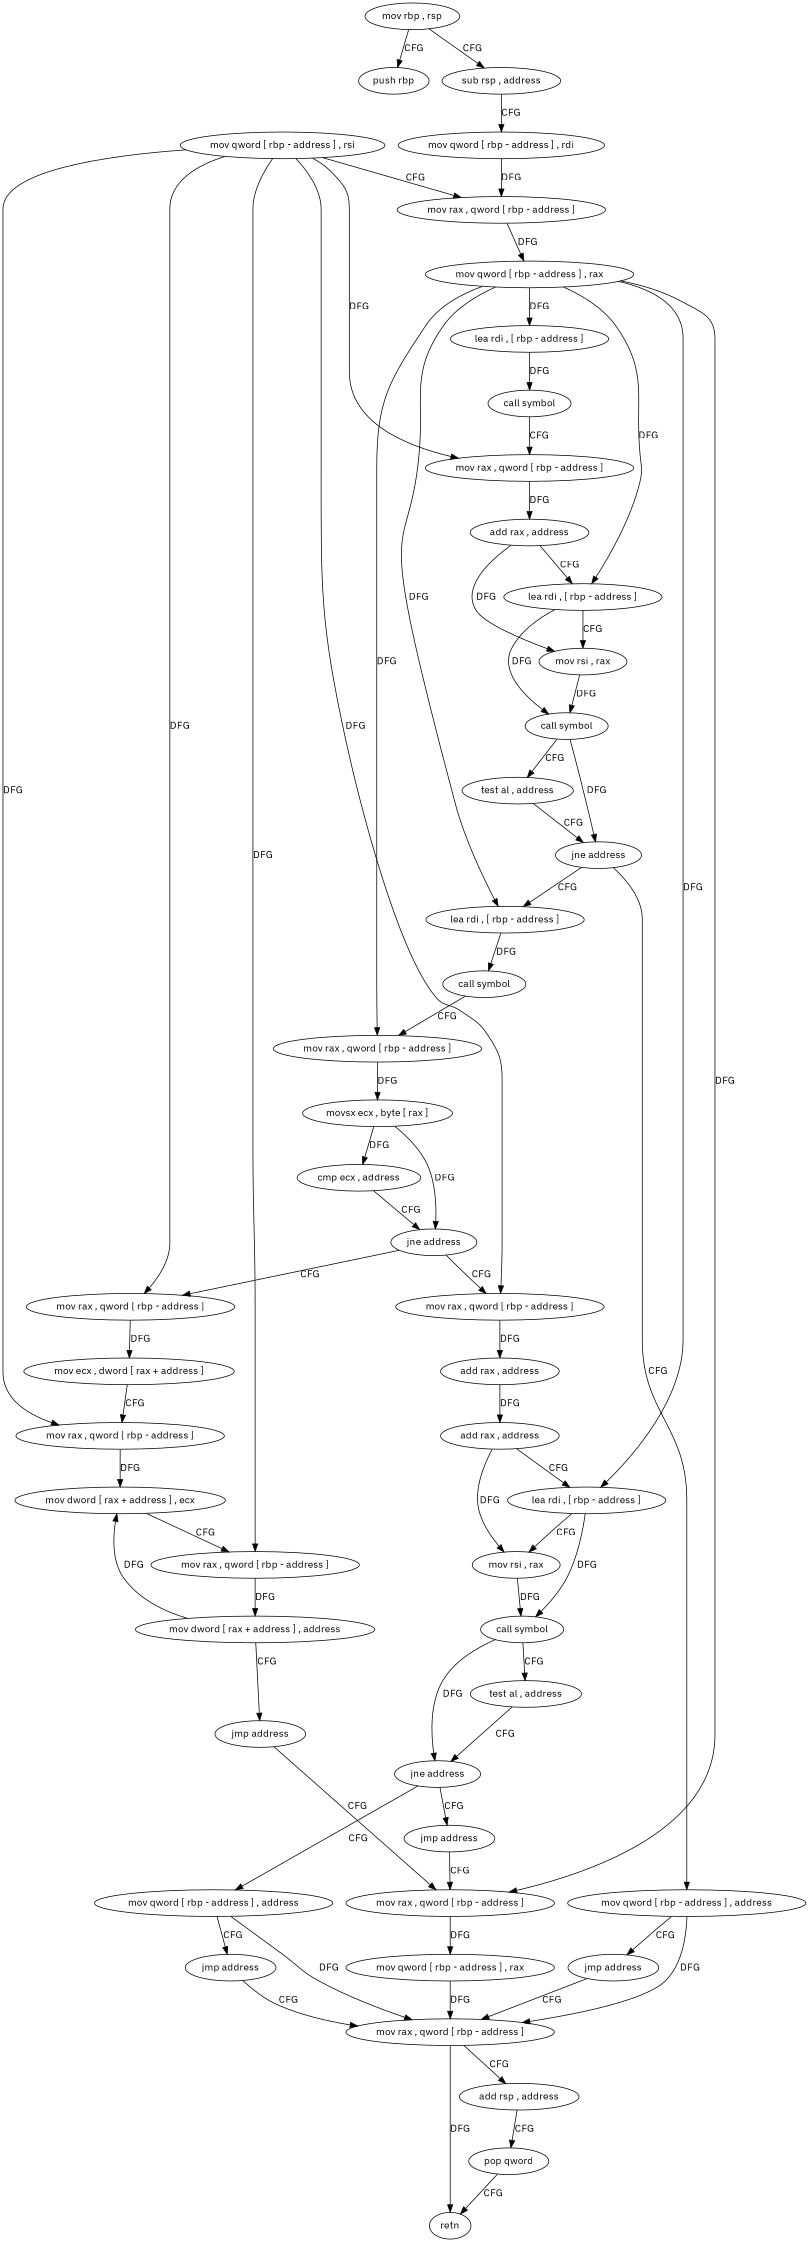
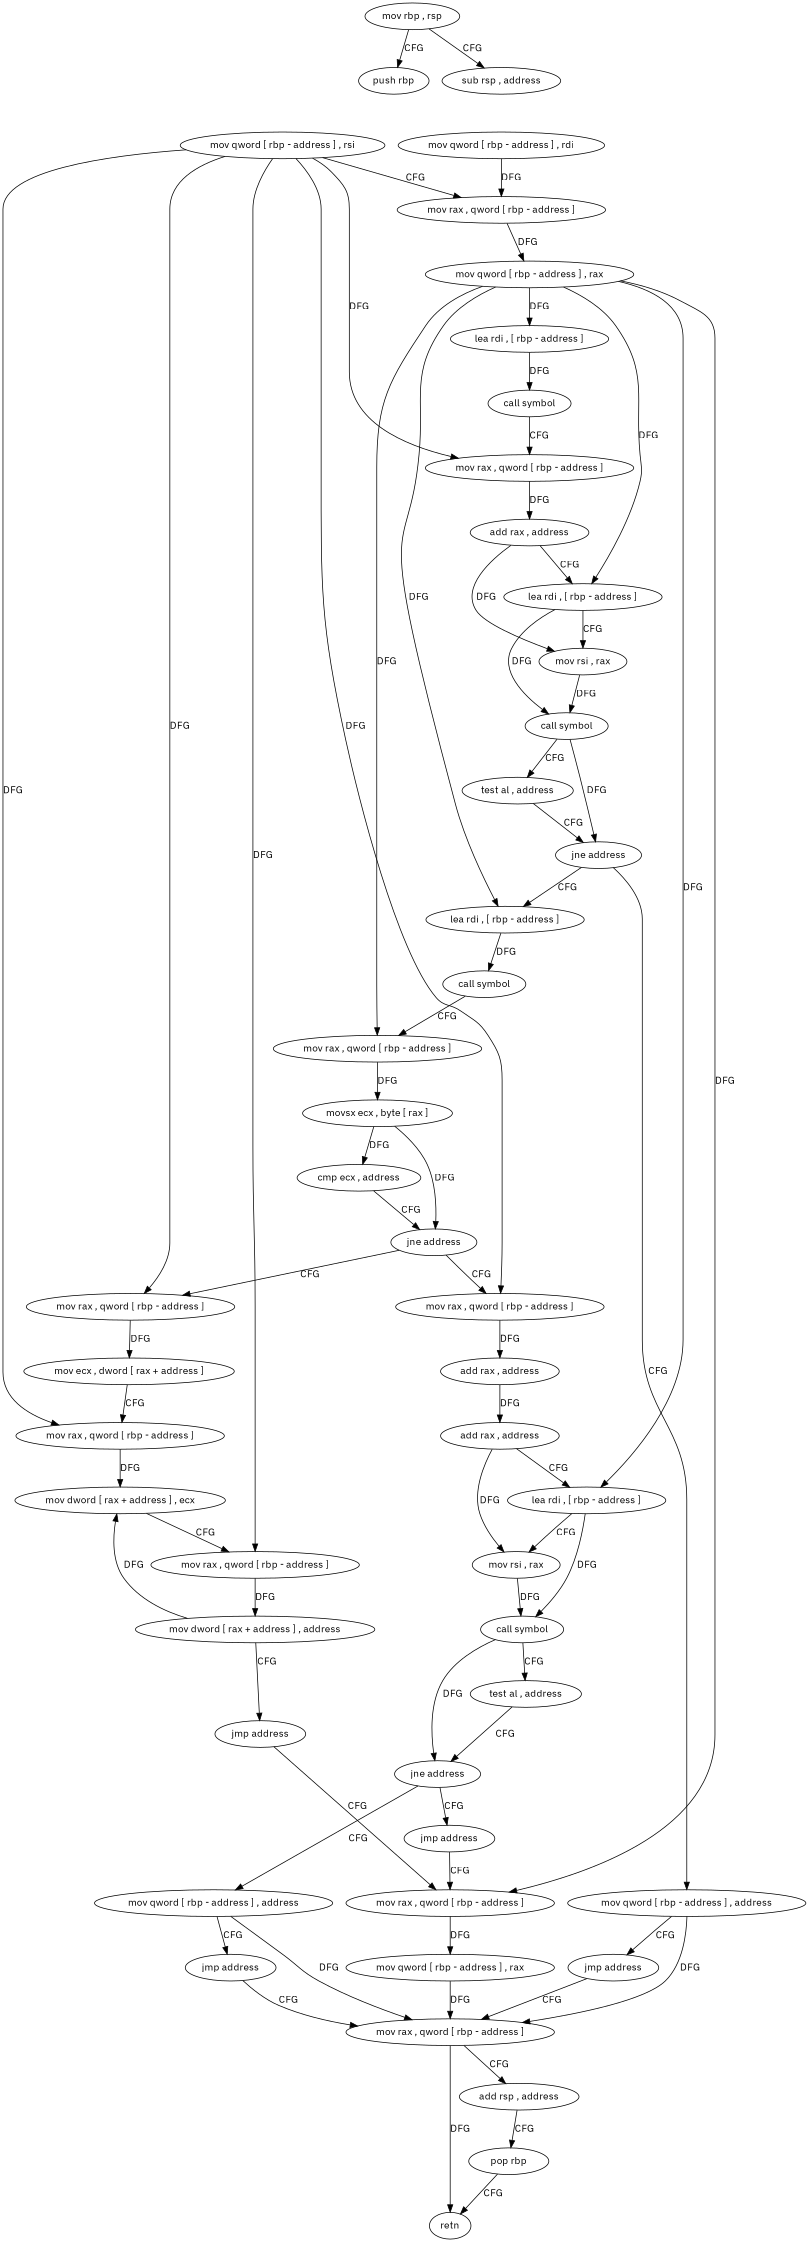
edge "sub rsp , address" -> "mov qword [ rbp - address ] , rdi": removed, label "CFG"
node "pop qword": label "pop qword" -> "pop rbp"
